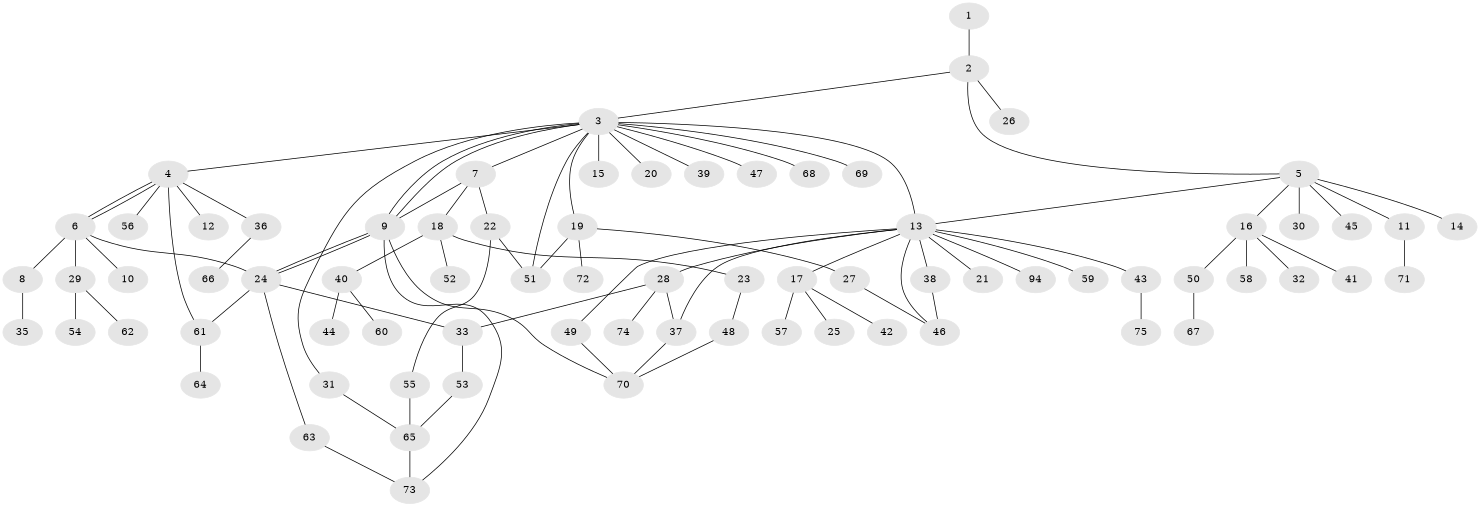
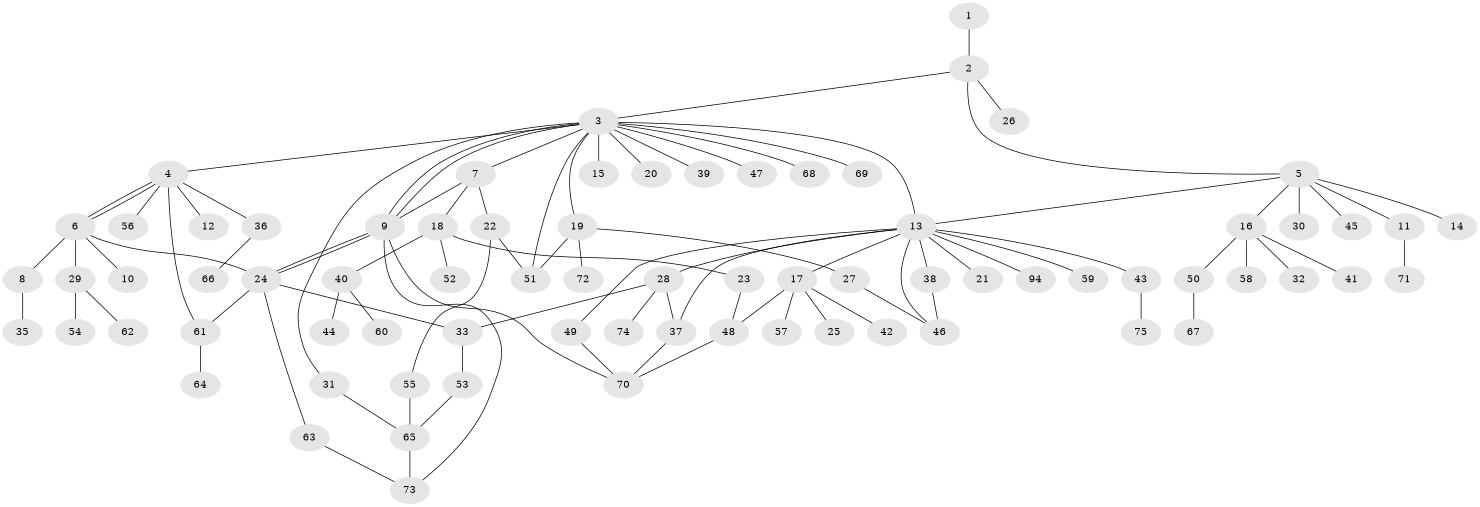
edge "17" -- "48": added
